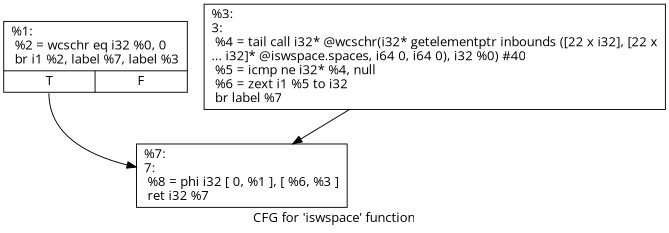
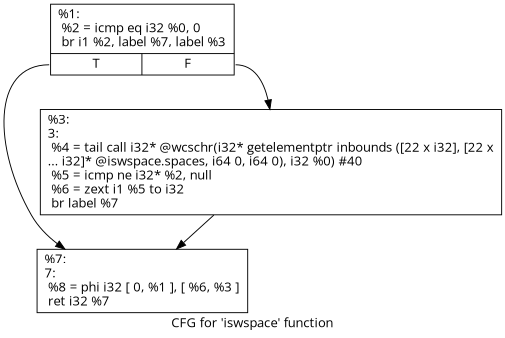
node "%1:": text "%2 = wcschr eq i32 %0, 0" -> "%2 = icmp eq i32 %0, 0"
node "%3:": text "%5 = icmp ne i32* %4, null" -> "%5 = icmp ne i32* %2, null"
edge "%1:" -> "%3:": added
